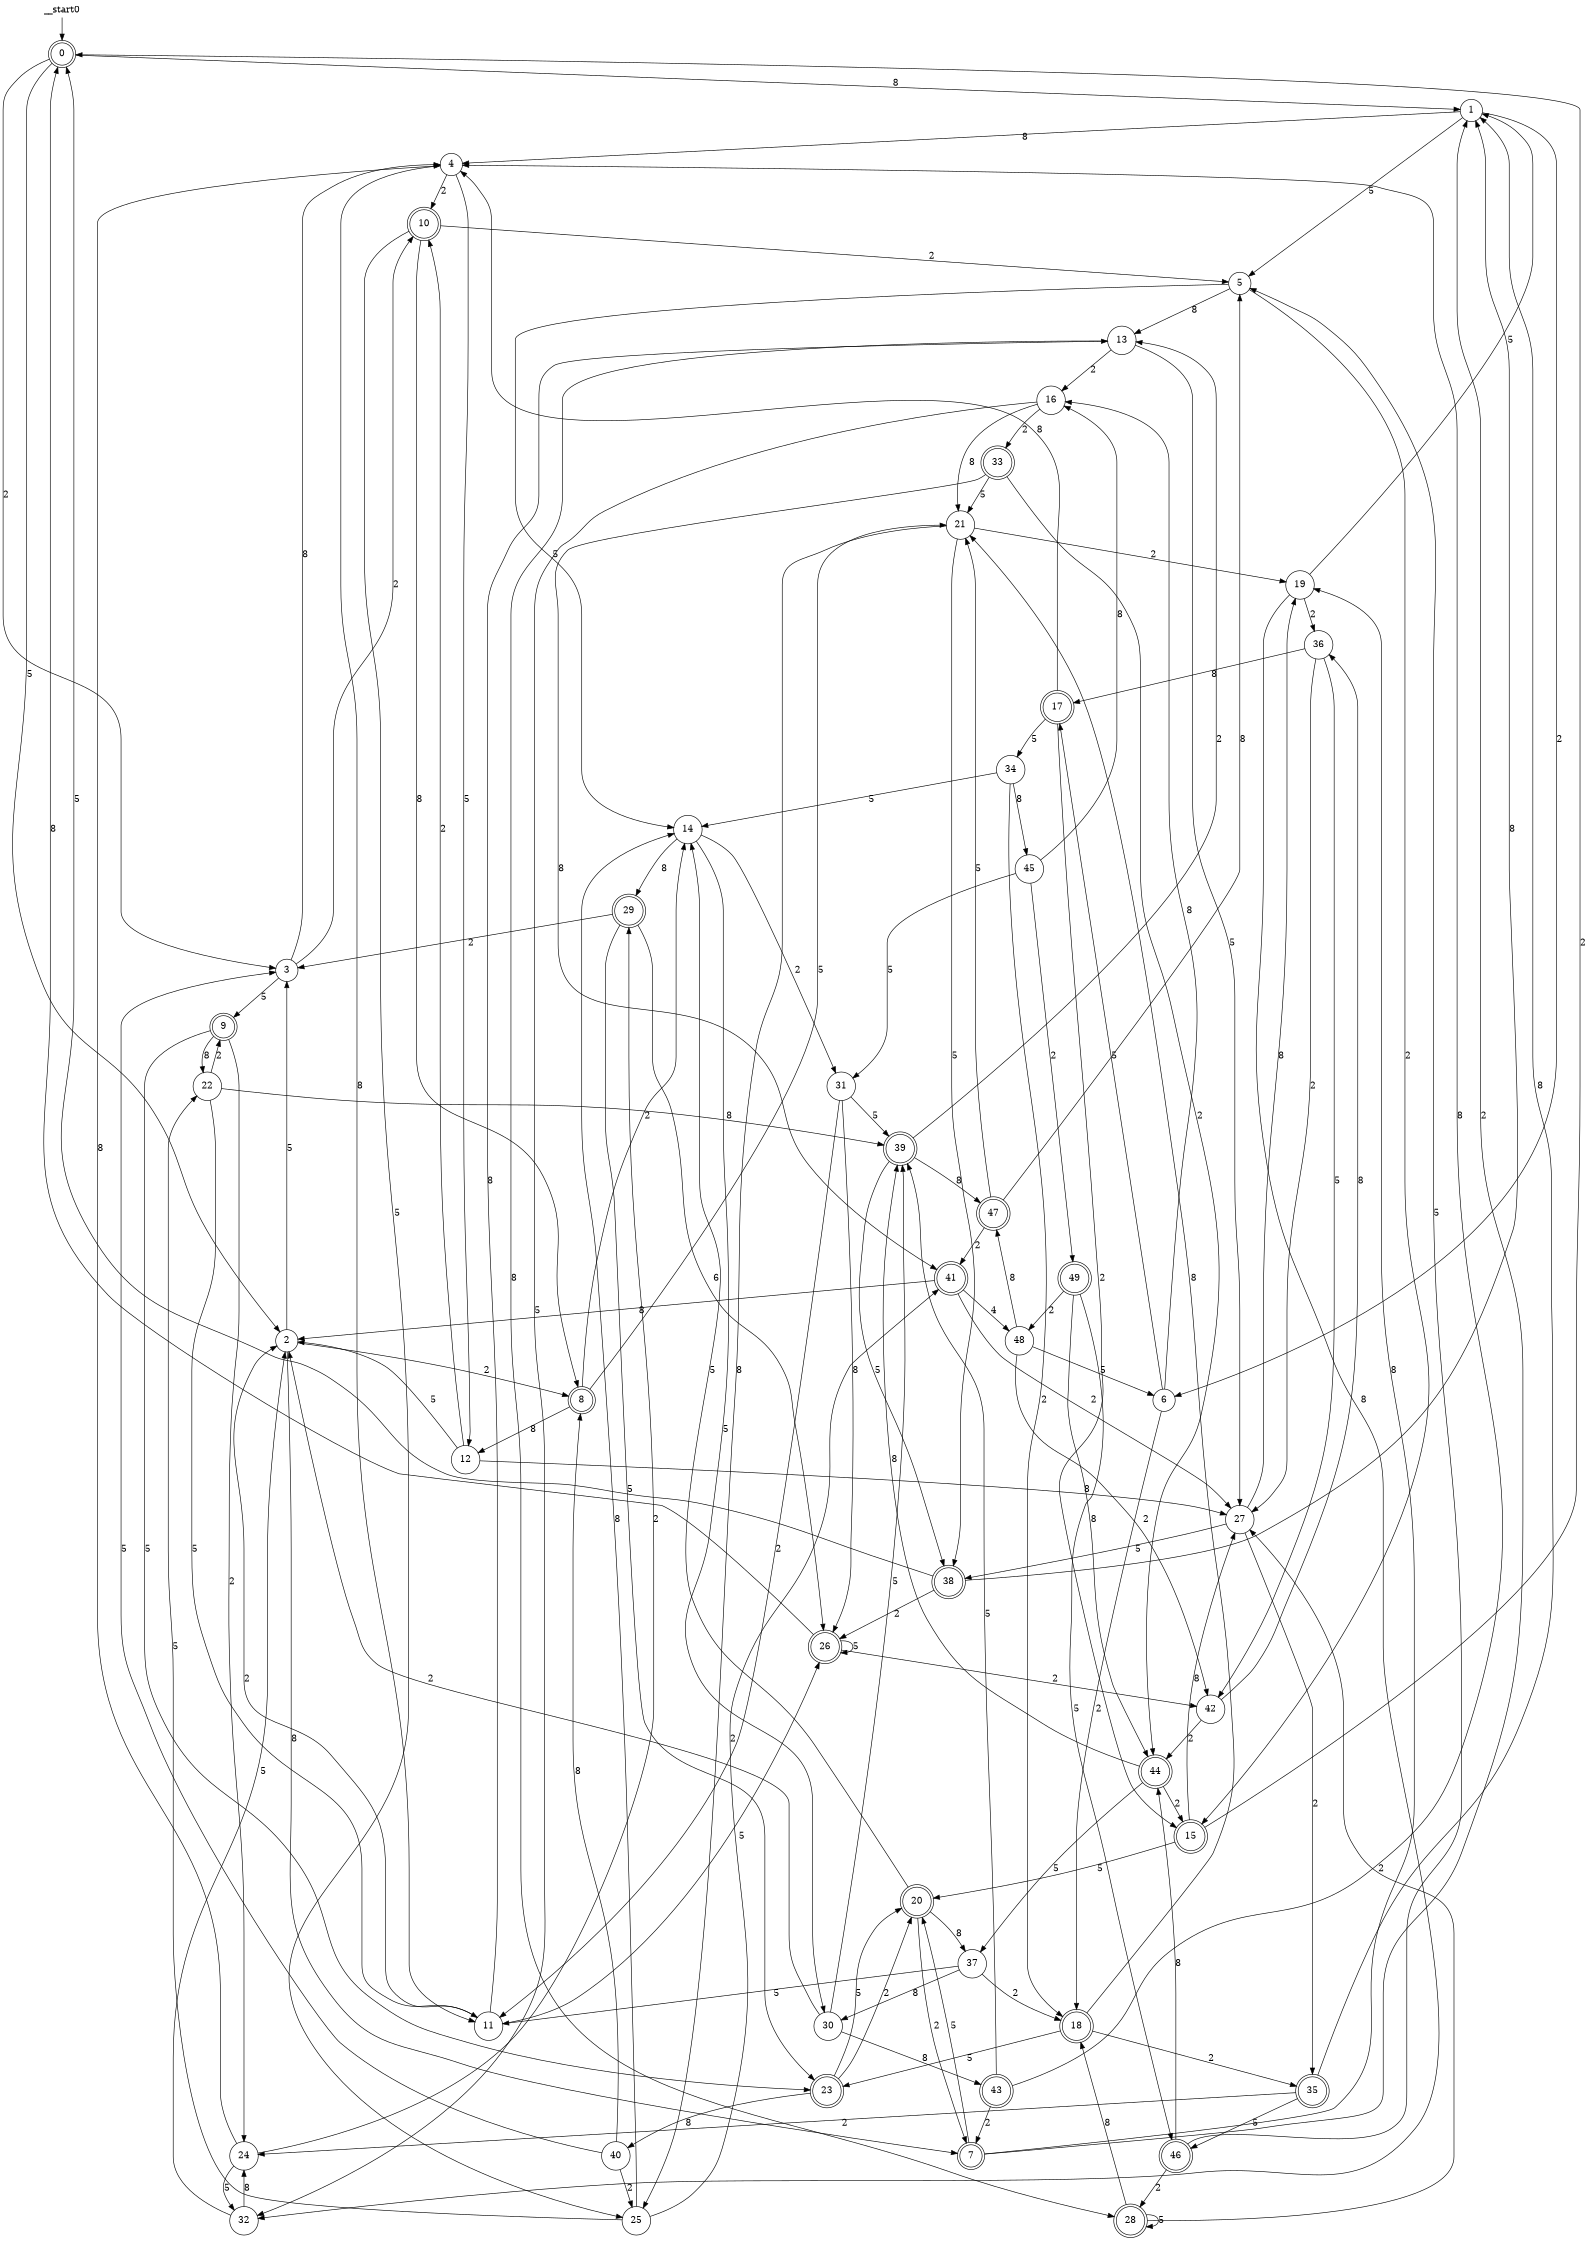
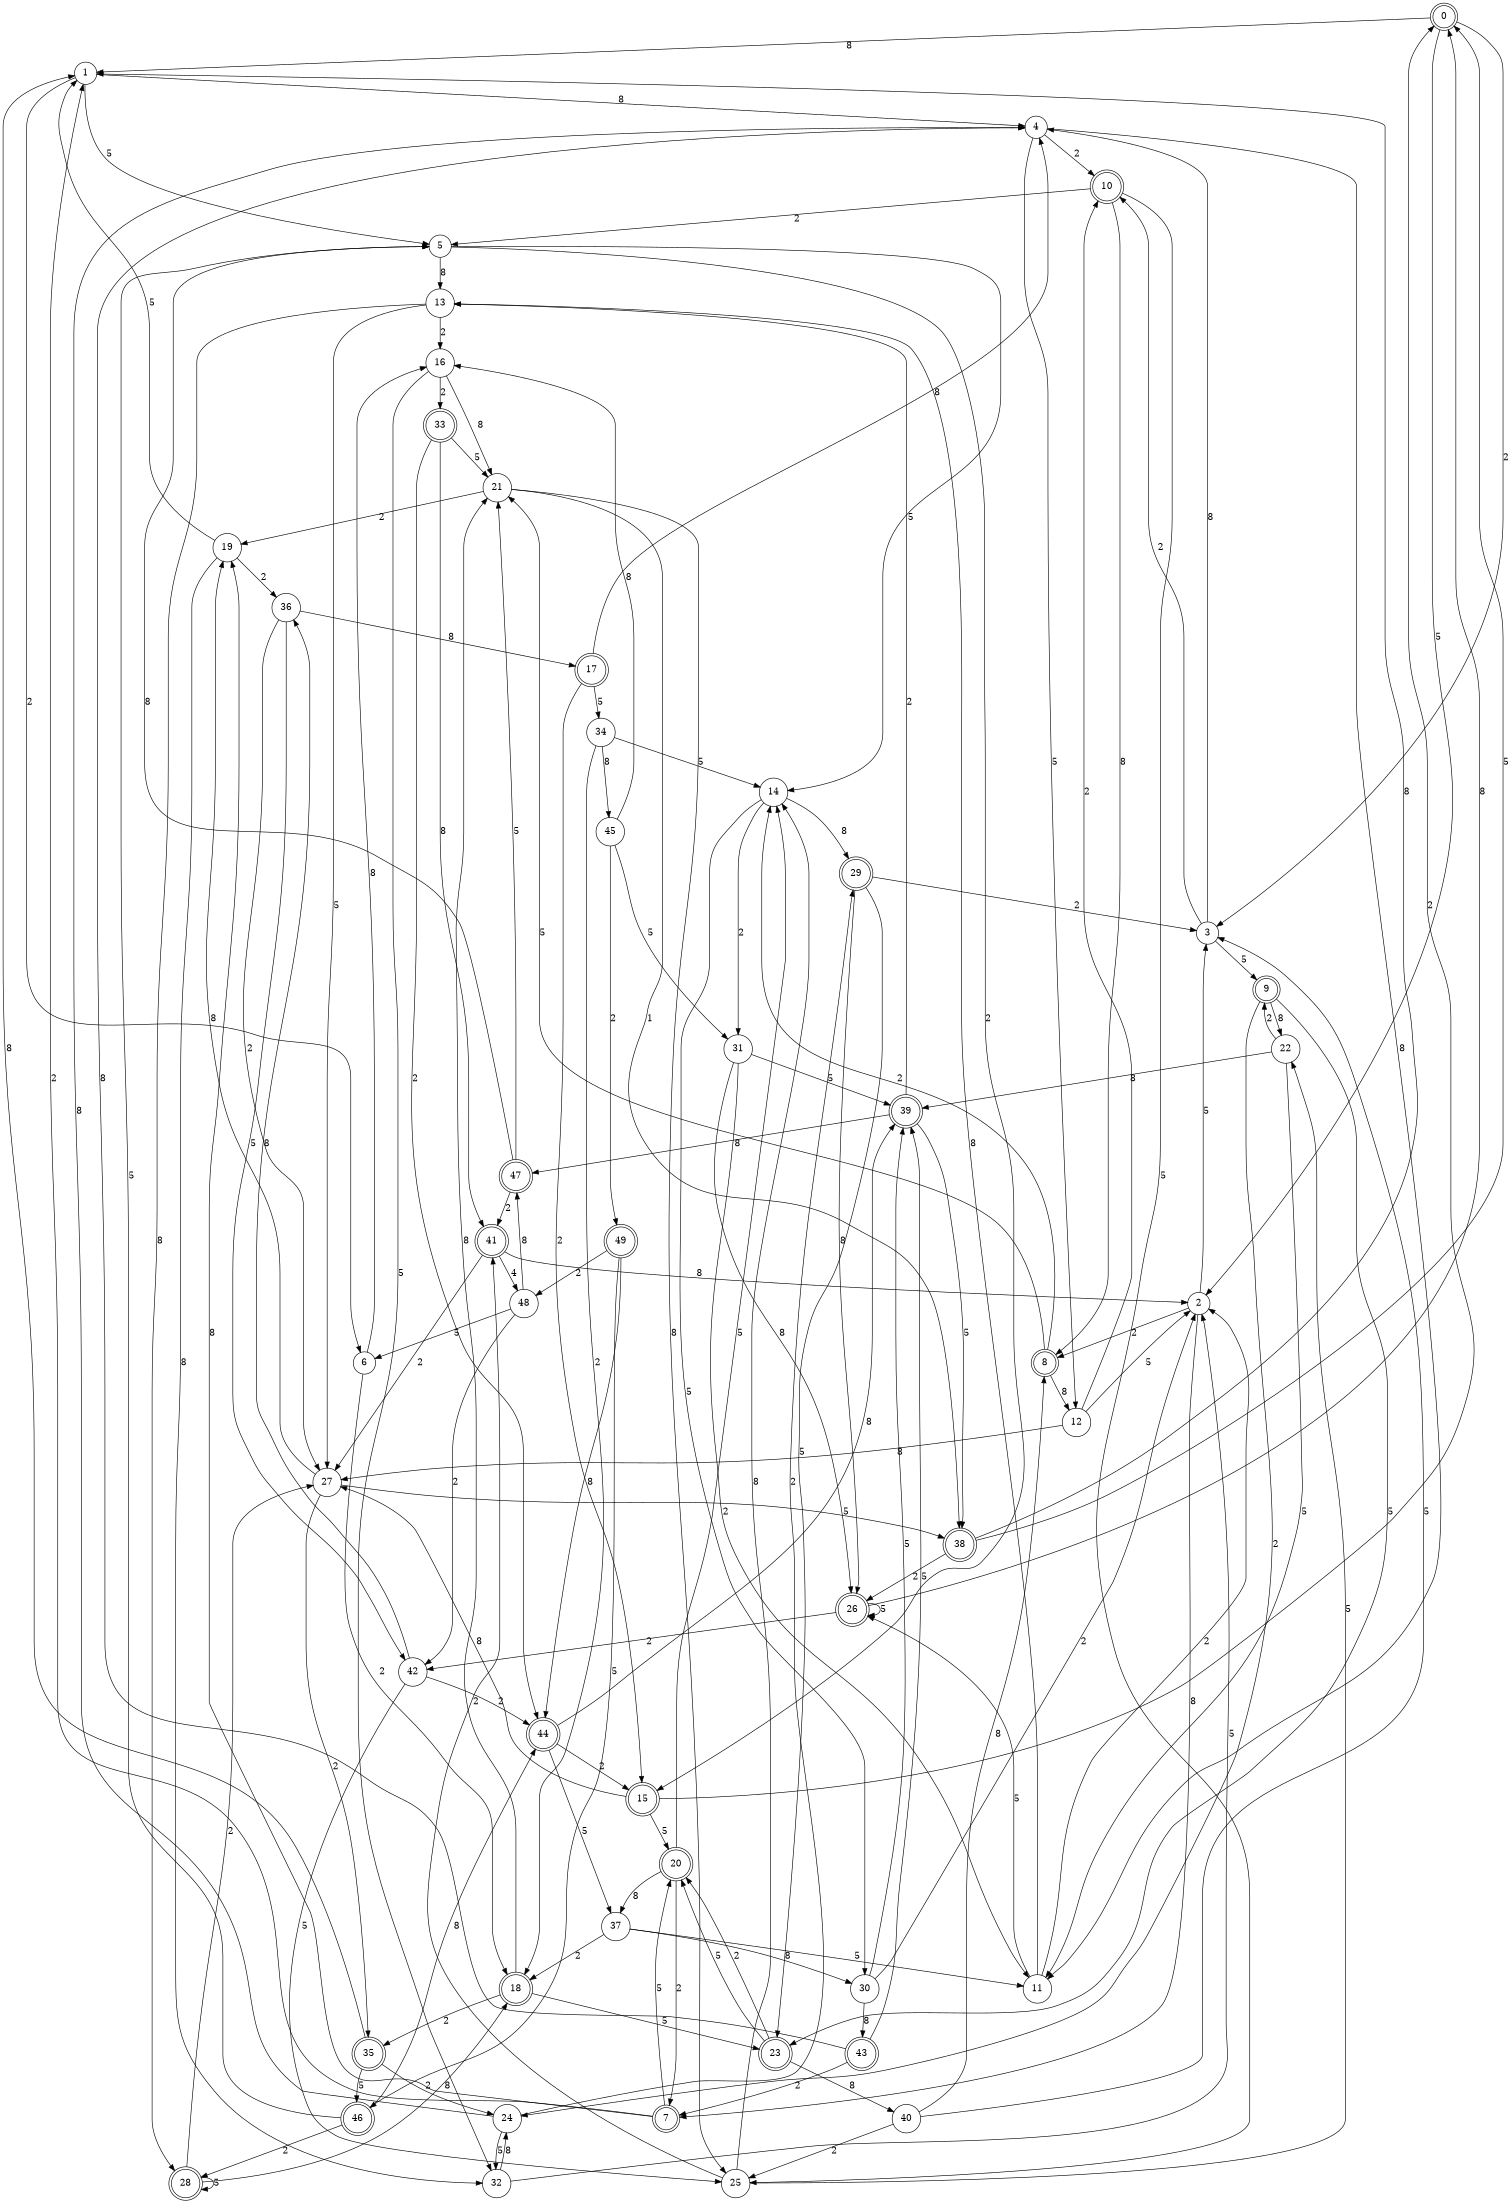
node "__start0": removed
edge "21" -> "38": label "5" -> "1"
edge "6" -> "17": removed, label "5"
edge "29" -> "26": label "6" -> "8"
edge "42" -> "25": added, label "5"
